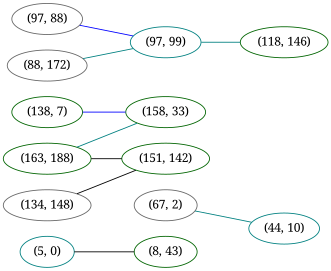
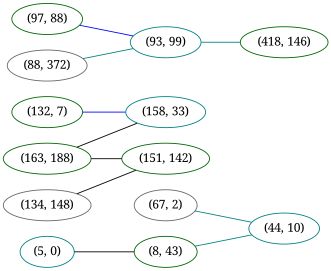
node "(97, 88)": color gray40 -> darkgreen
node "(97, 99)": label "(97, 99)" -> "(93, 99)"
node "(118, 146)": label "(118, 146)" -> "(418, 146)"
node "(88, 172)": label "(88, 172)" -> "(88, 372)"
node "(138, 7)": label "(138, 7)" -> "(132, 7)"
node "(158, 33)": color darkgreen -> teal
edge "(158, 33)" -- "(163, 188)": color teal -> black
edge "(44, 10)" -- "(8, 43)": added
